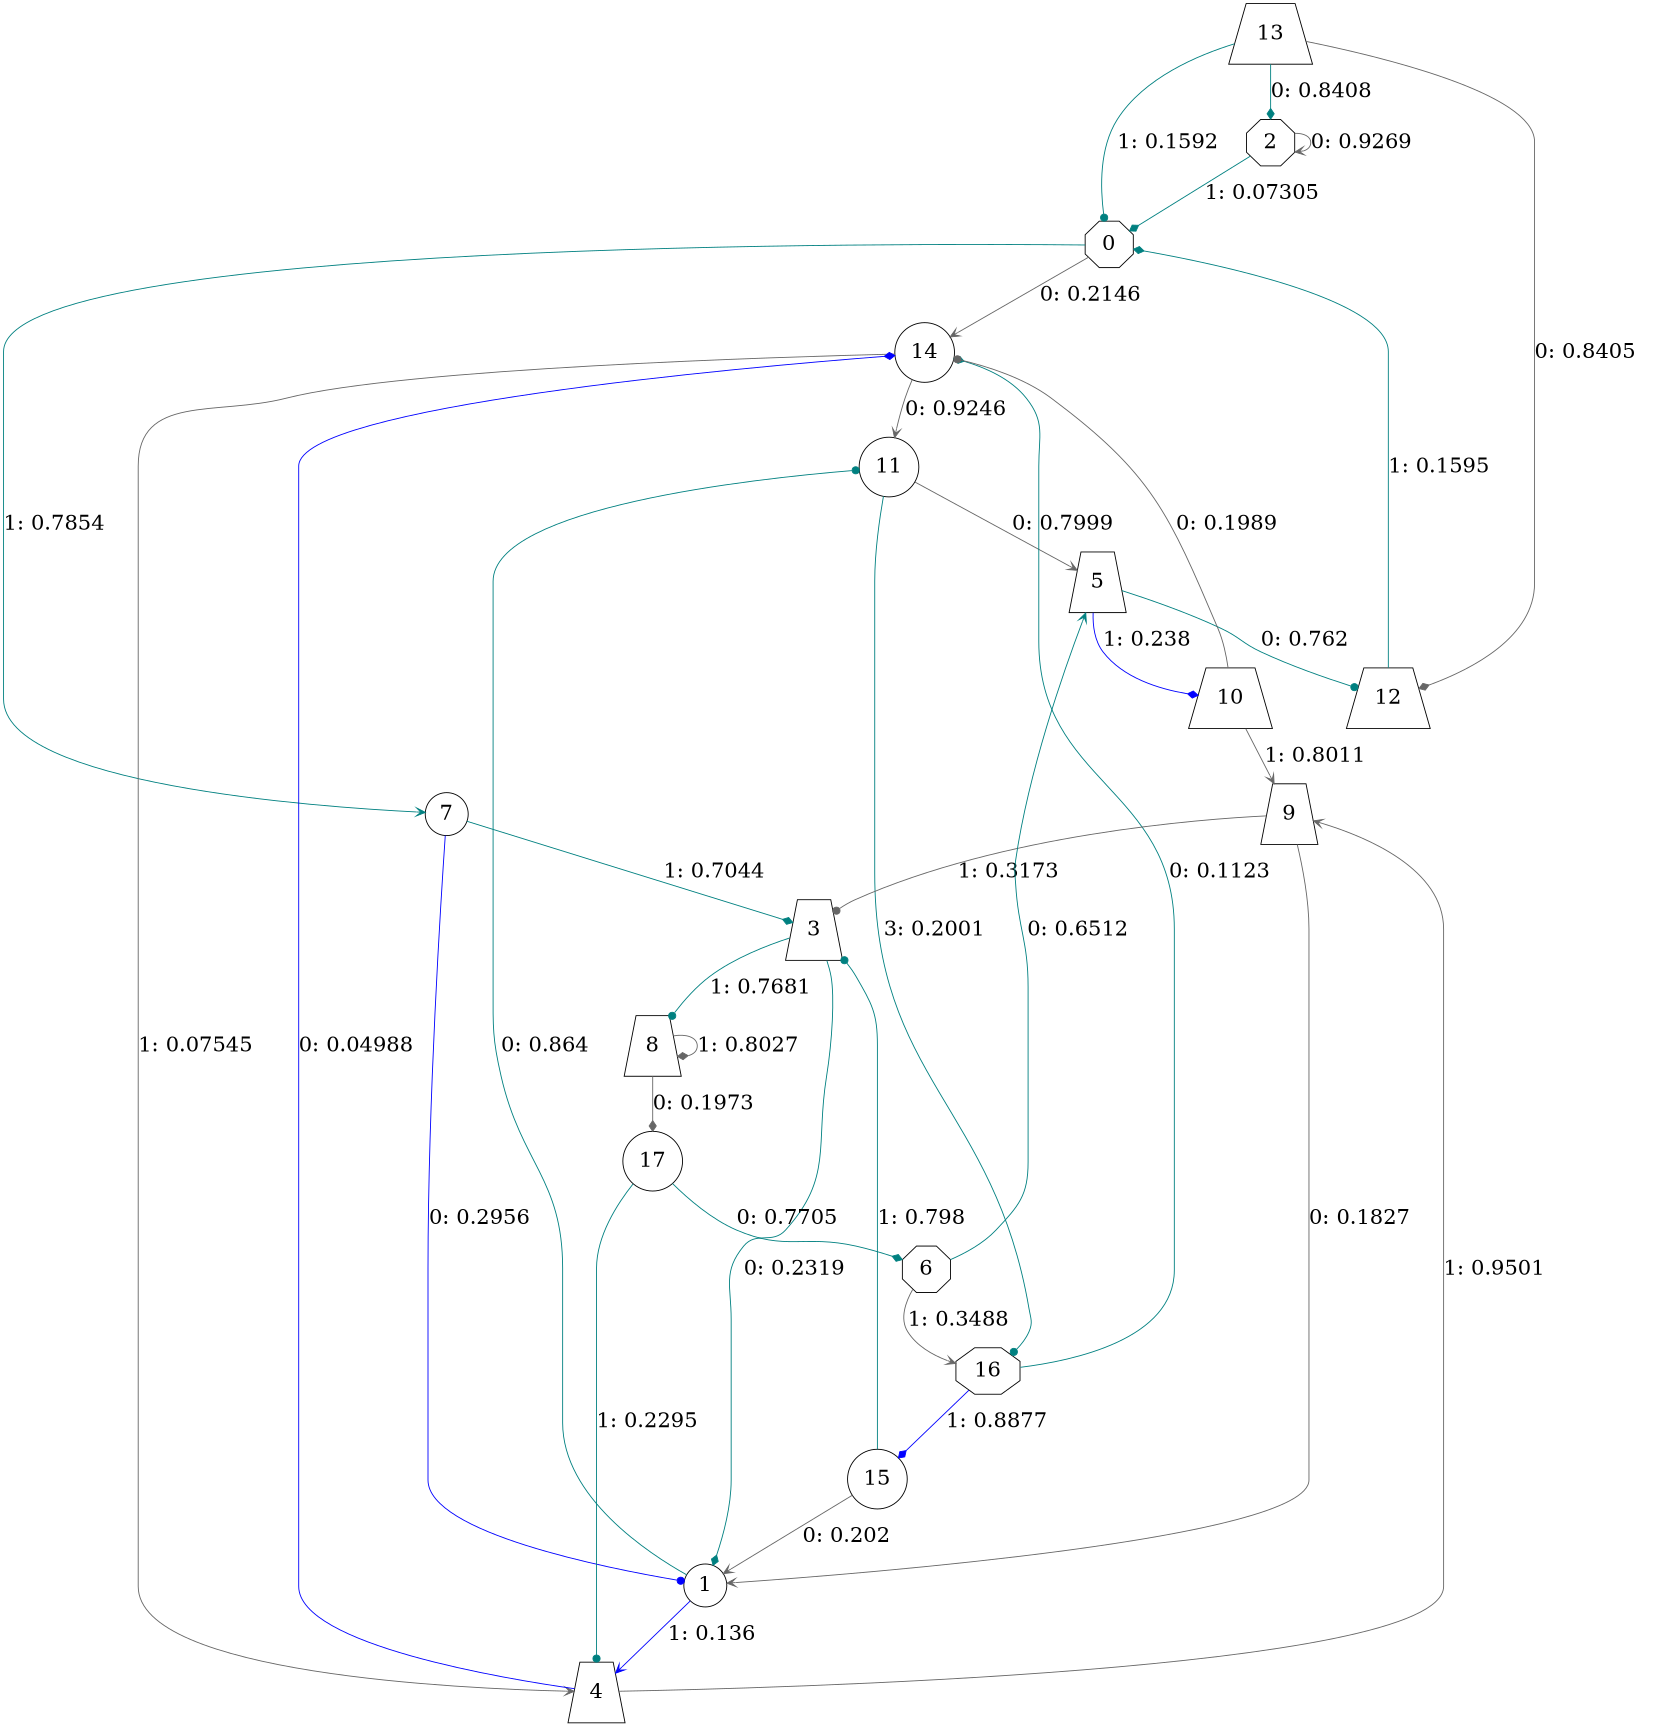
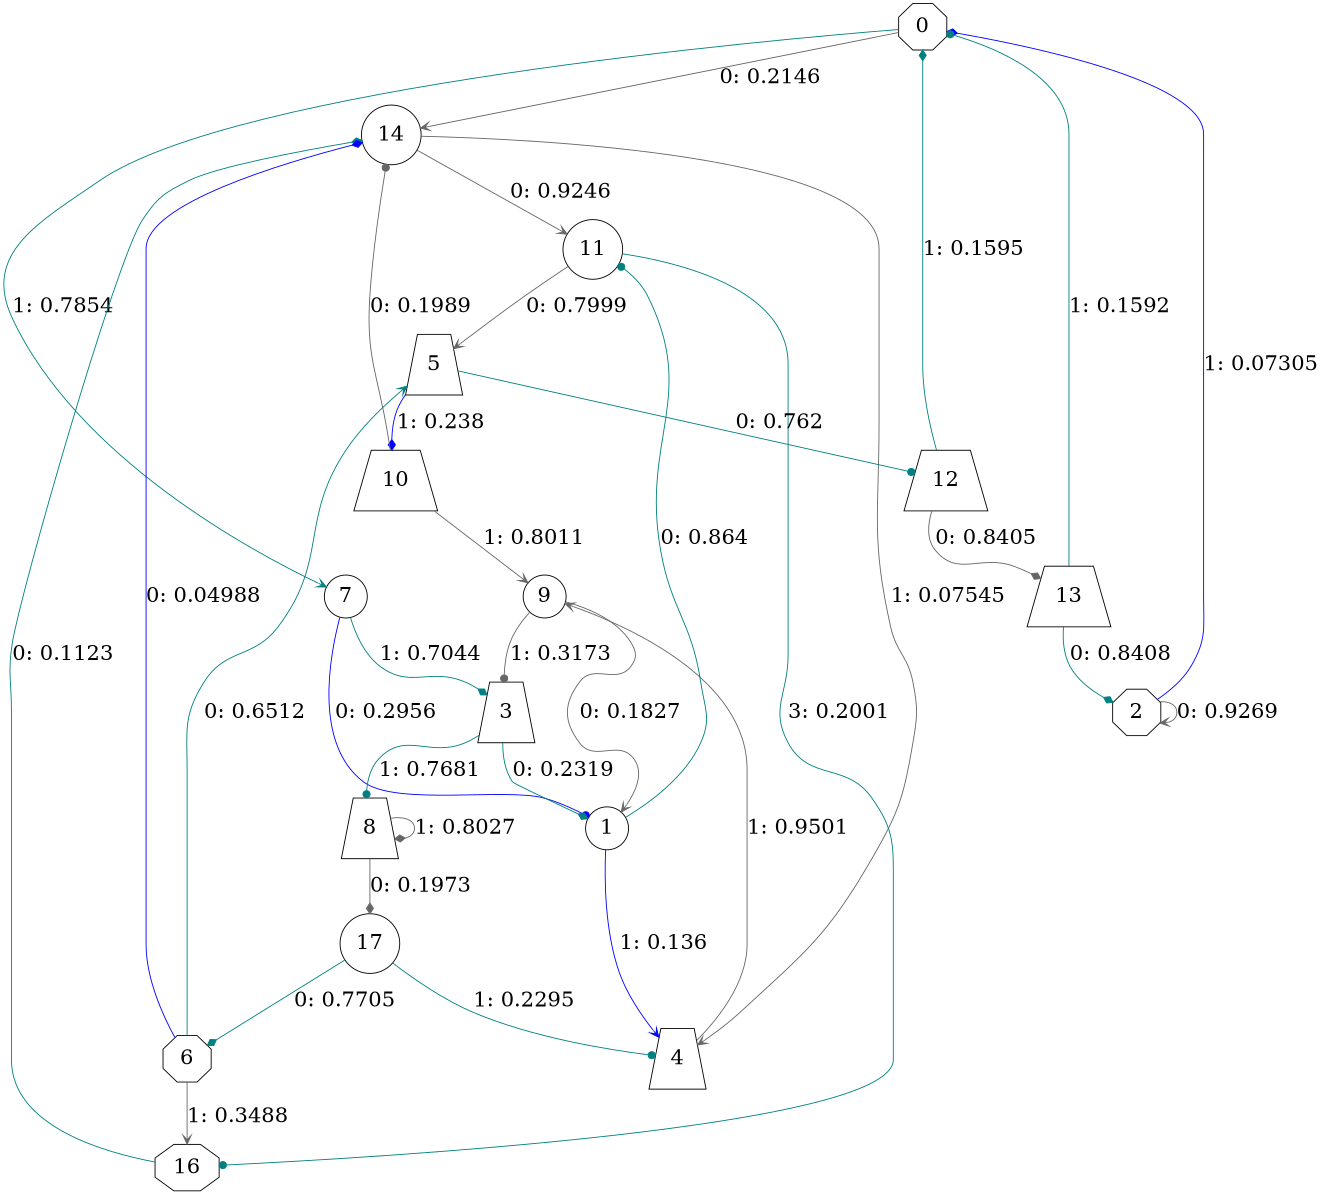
edge "2" -> "0": color teal -> blue
edge "13" -> "12": reversed
node "9": shape trapezium -> circle
edge "4" -> "14": now "6" -> "14"
node "15": removed
